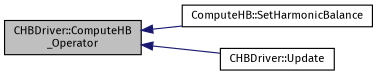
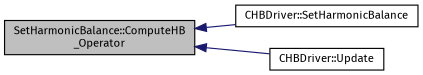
node "ComputeHB::SetHarmonicBalance": label "ComputeHB::SetHarmonicBalance" -> "CHBDriver::SetHarmonicBalance"
node "CHBDriver::ComputeHB _Operator": label "CHBDriver::ComputeHB _Operator" -> "SetHarmonicBalance::ComputeHB _Operator"
